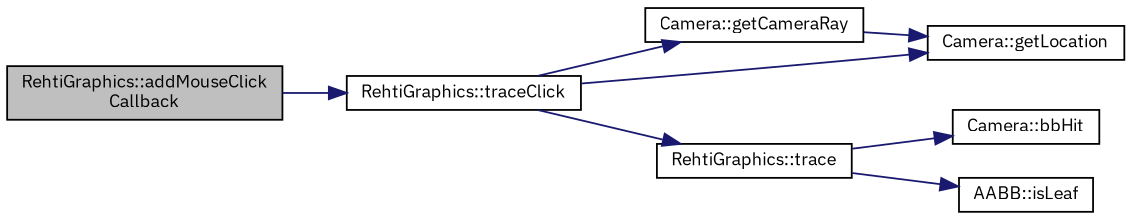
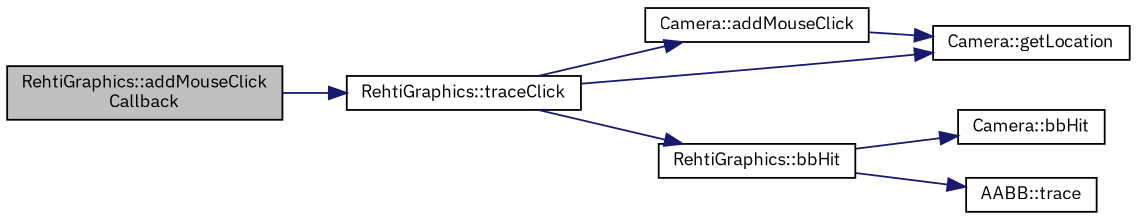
node "Camera::getCameraRay": label "Camera::getCameraRay" -> "Camera::addMouseClick"
node "RehtiGraphics::trace": label "RehtiGraphics::trace" -> "RehtiGraphics::bbHit"
node "AABB::isLeaf": label "AABB::isLeaf" -> "AABB::trace"
